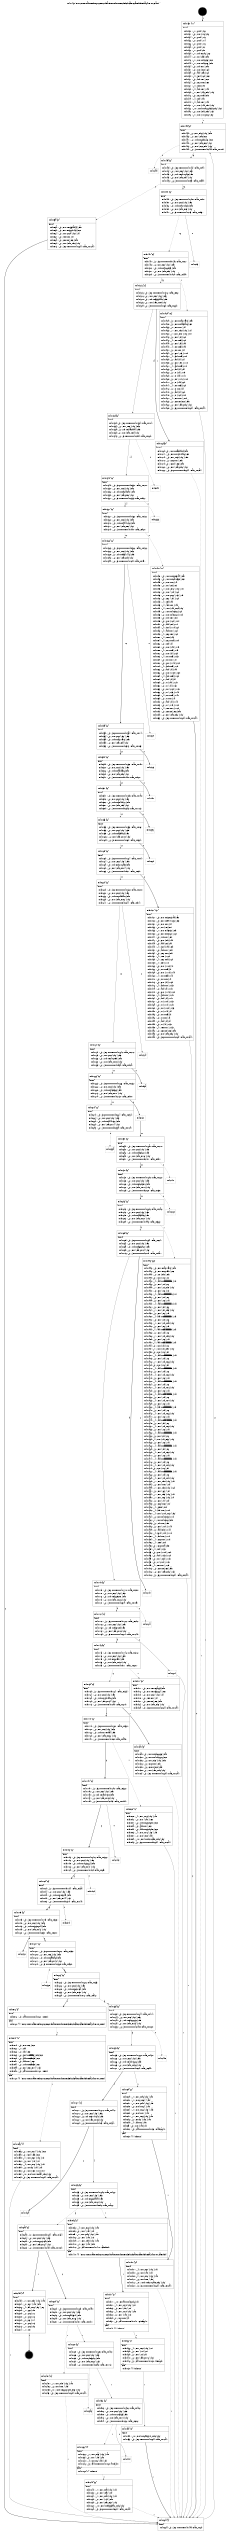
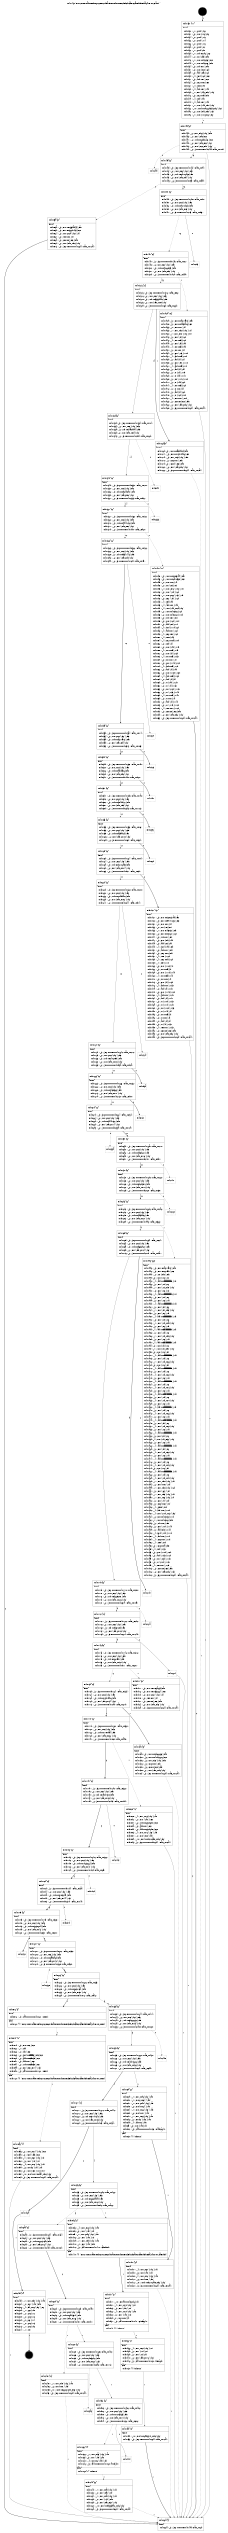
edge "0x402130" -> "0x40169b [28]": now "0x40167f [28]" -> "0x40169b [28]"
edge "0x4026d4 [5]" -> "0x40149f [32]": reversed
edge "0x4018af [28]" -> "0x4024fd [24]": now "0x401b8a" -> "0x4024fd [24]"
